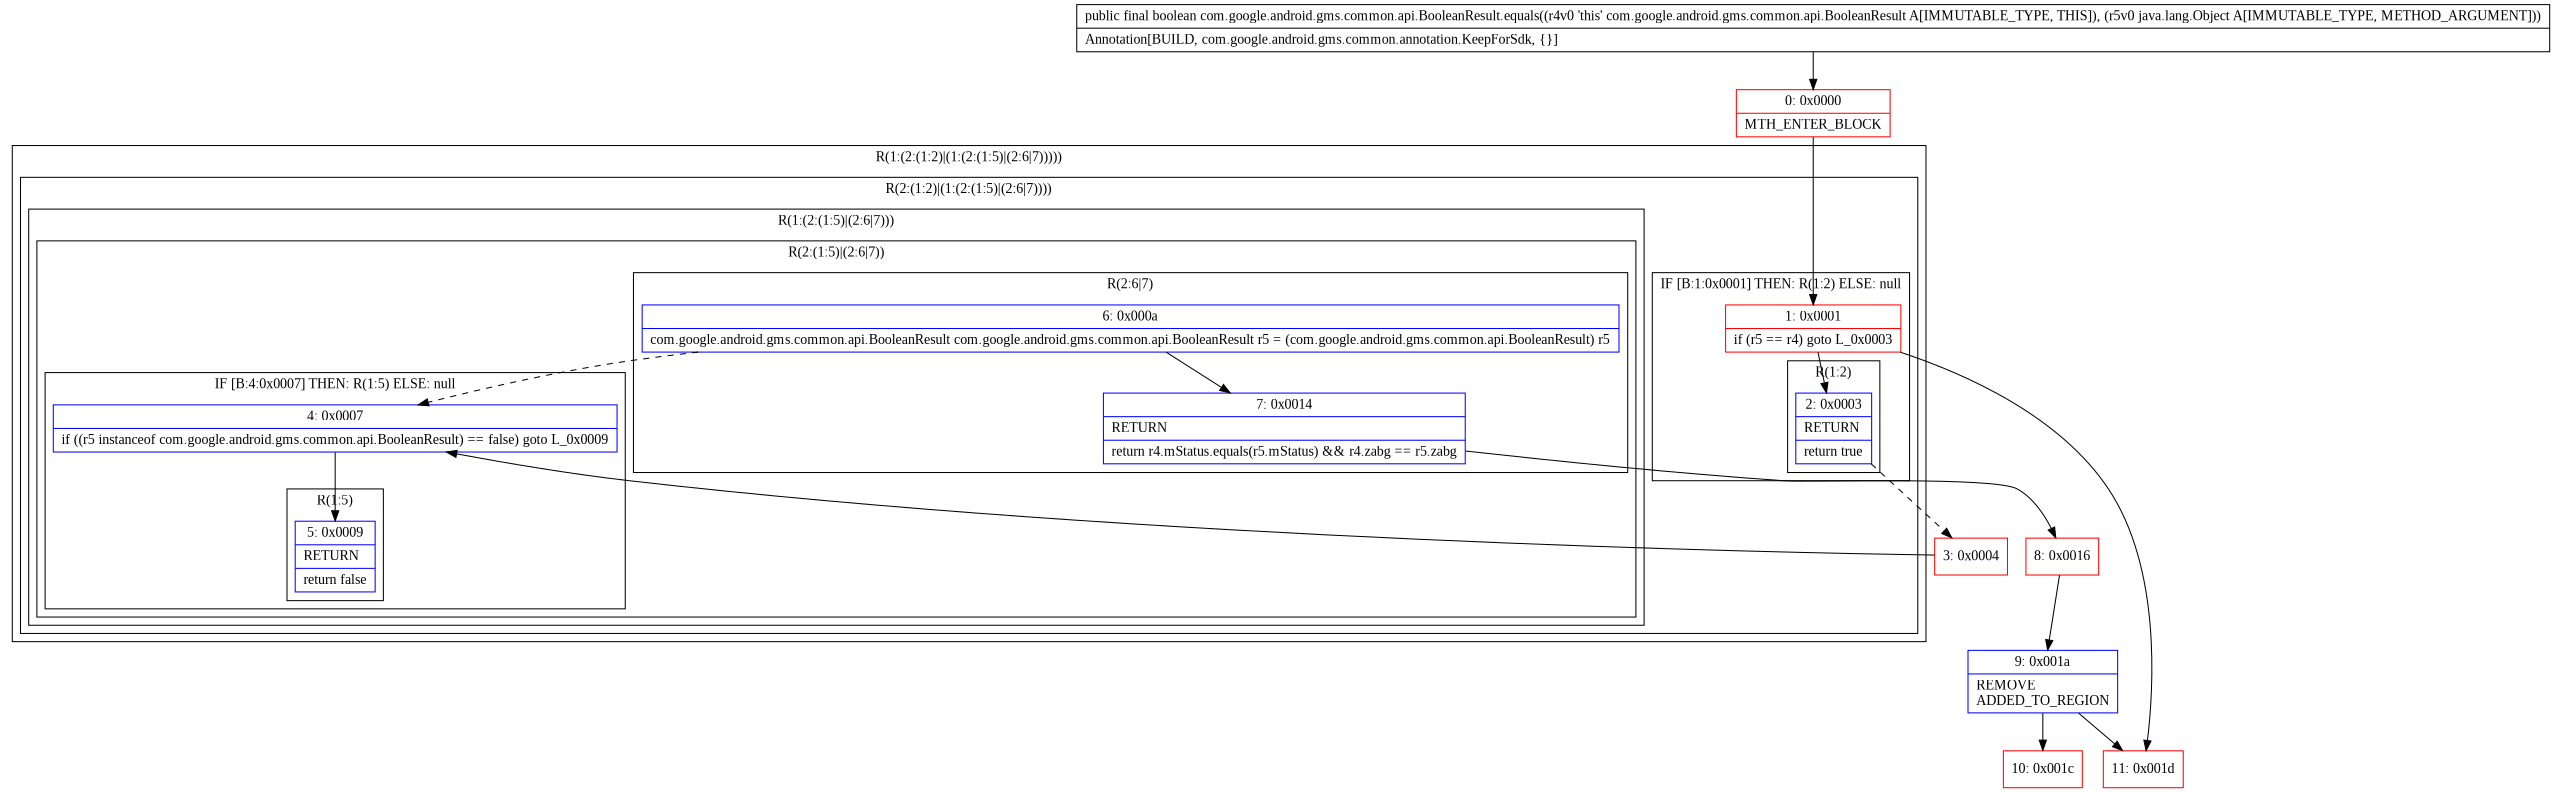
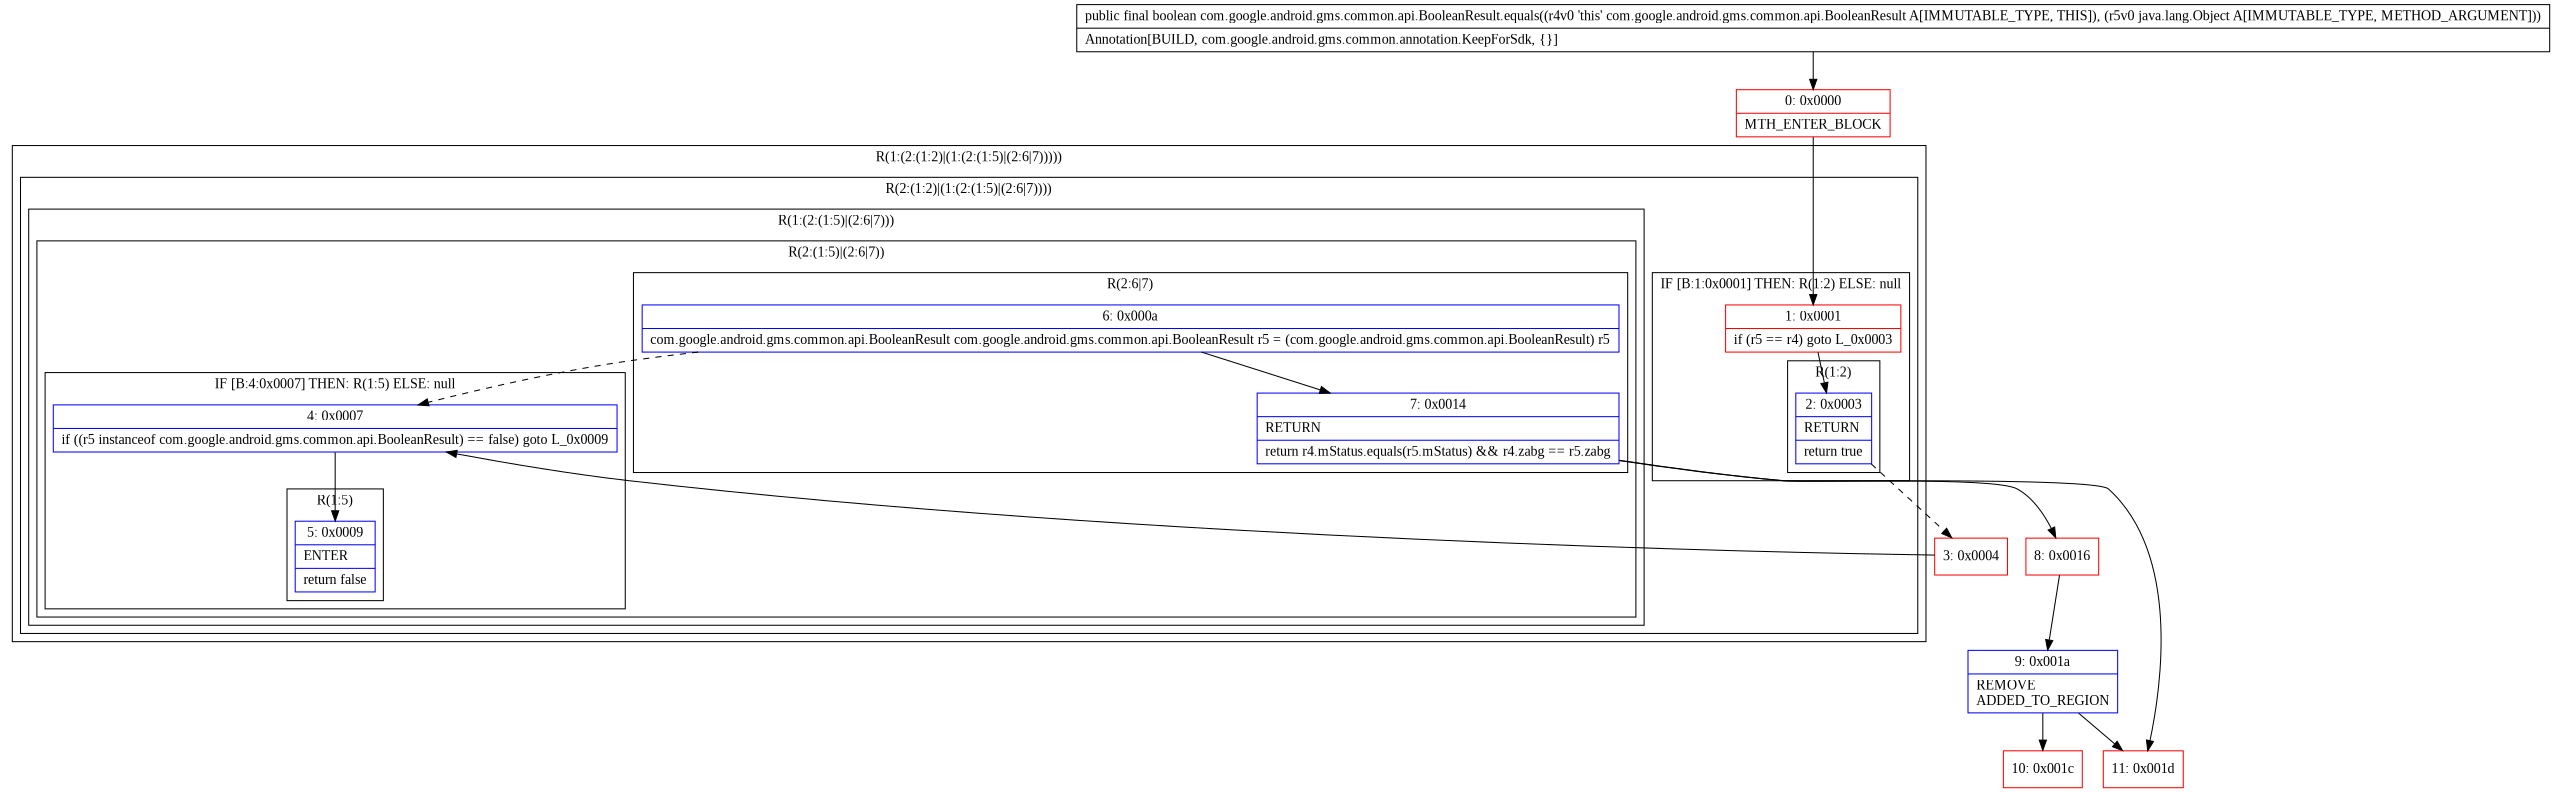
edge "1: 0x0001" -> "11: 0x001d": now "7: 0x0014" -> "11: 0x001d"
node "5: 0x0009": text "RETURN" -> "ENTER"
